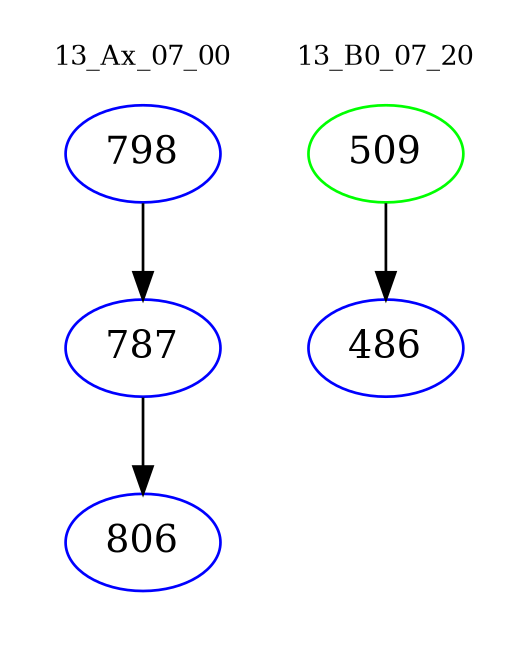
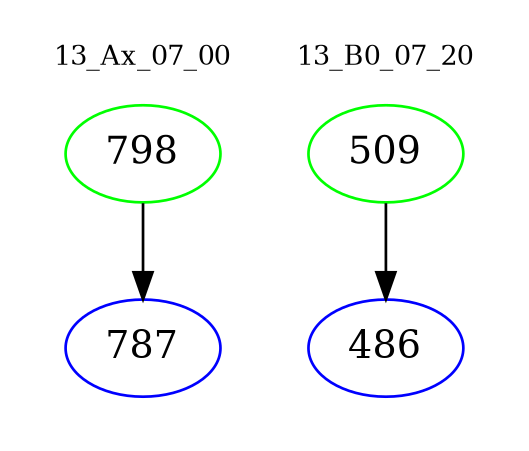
node "798": color blue -> green
node "806": removed
